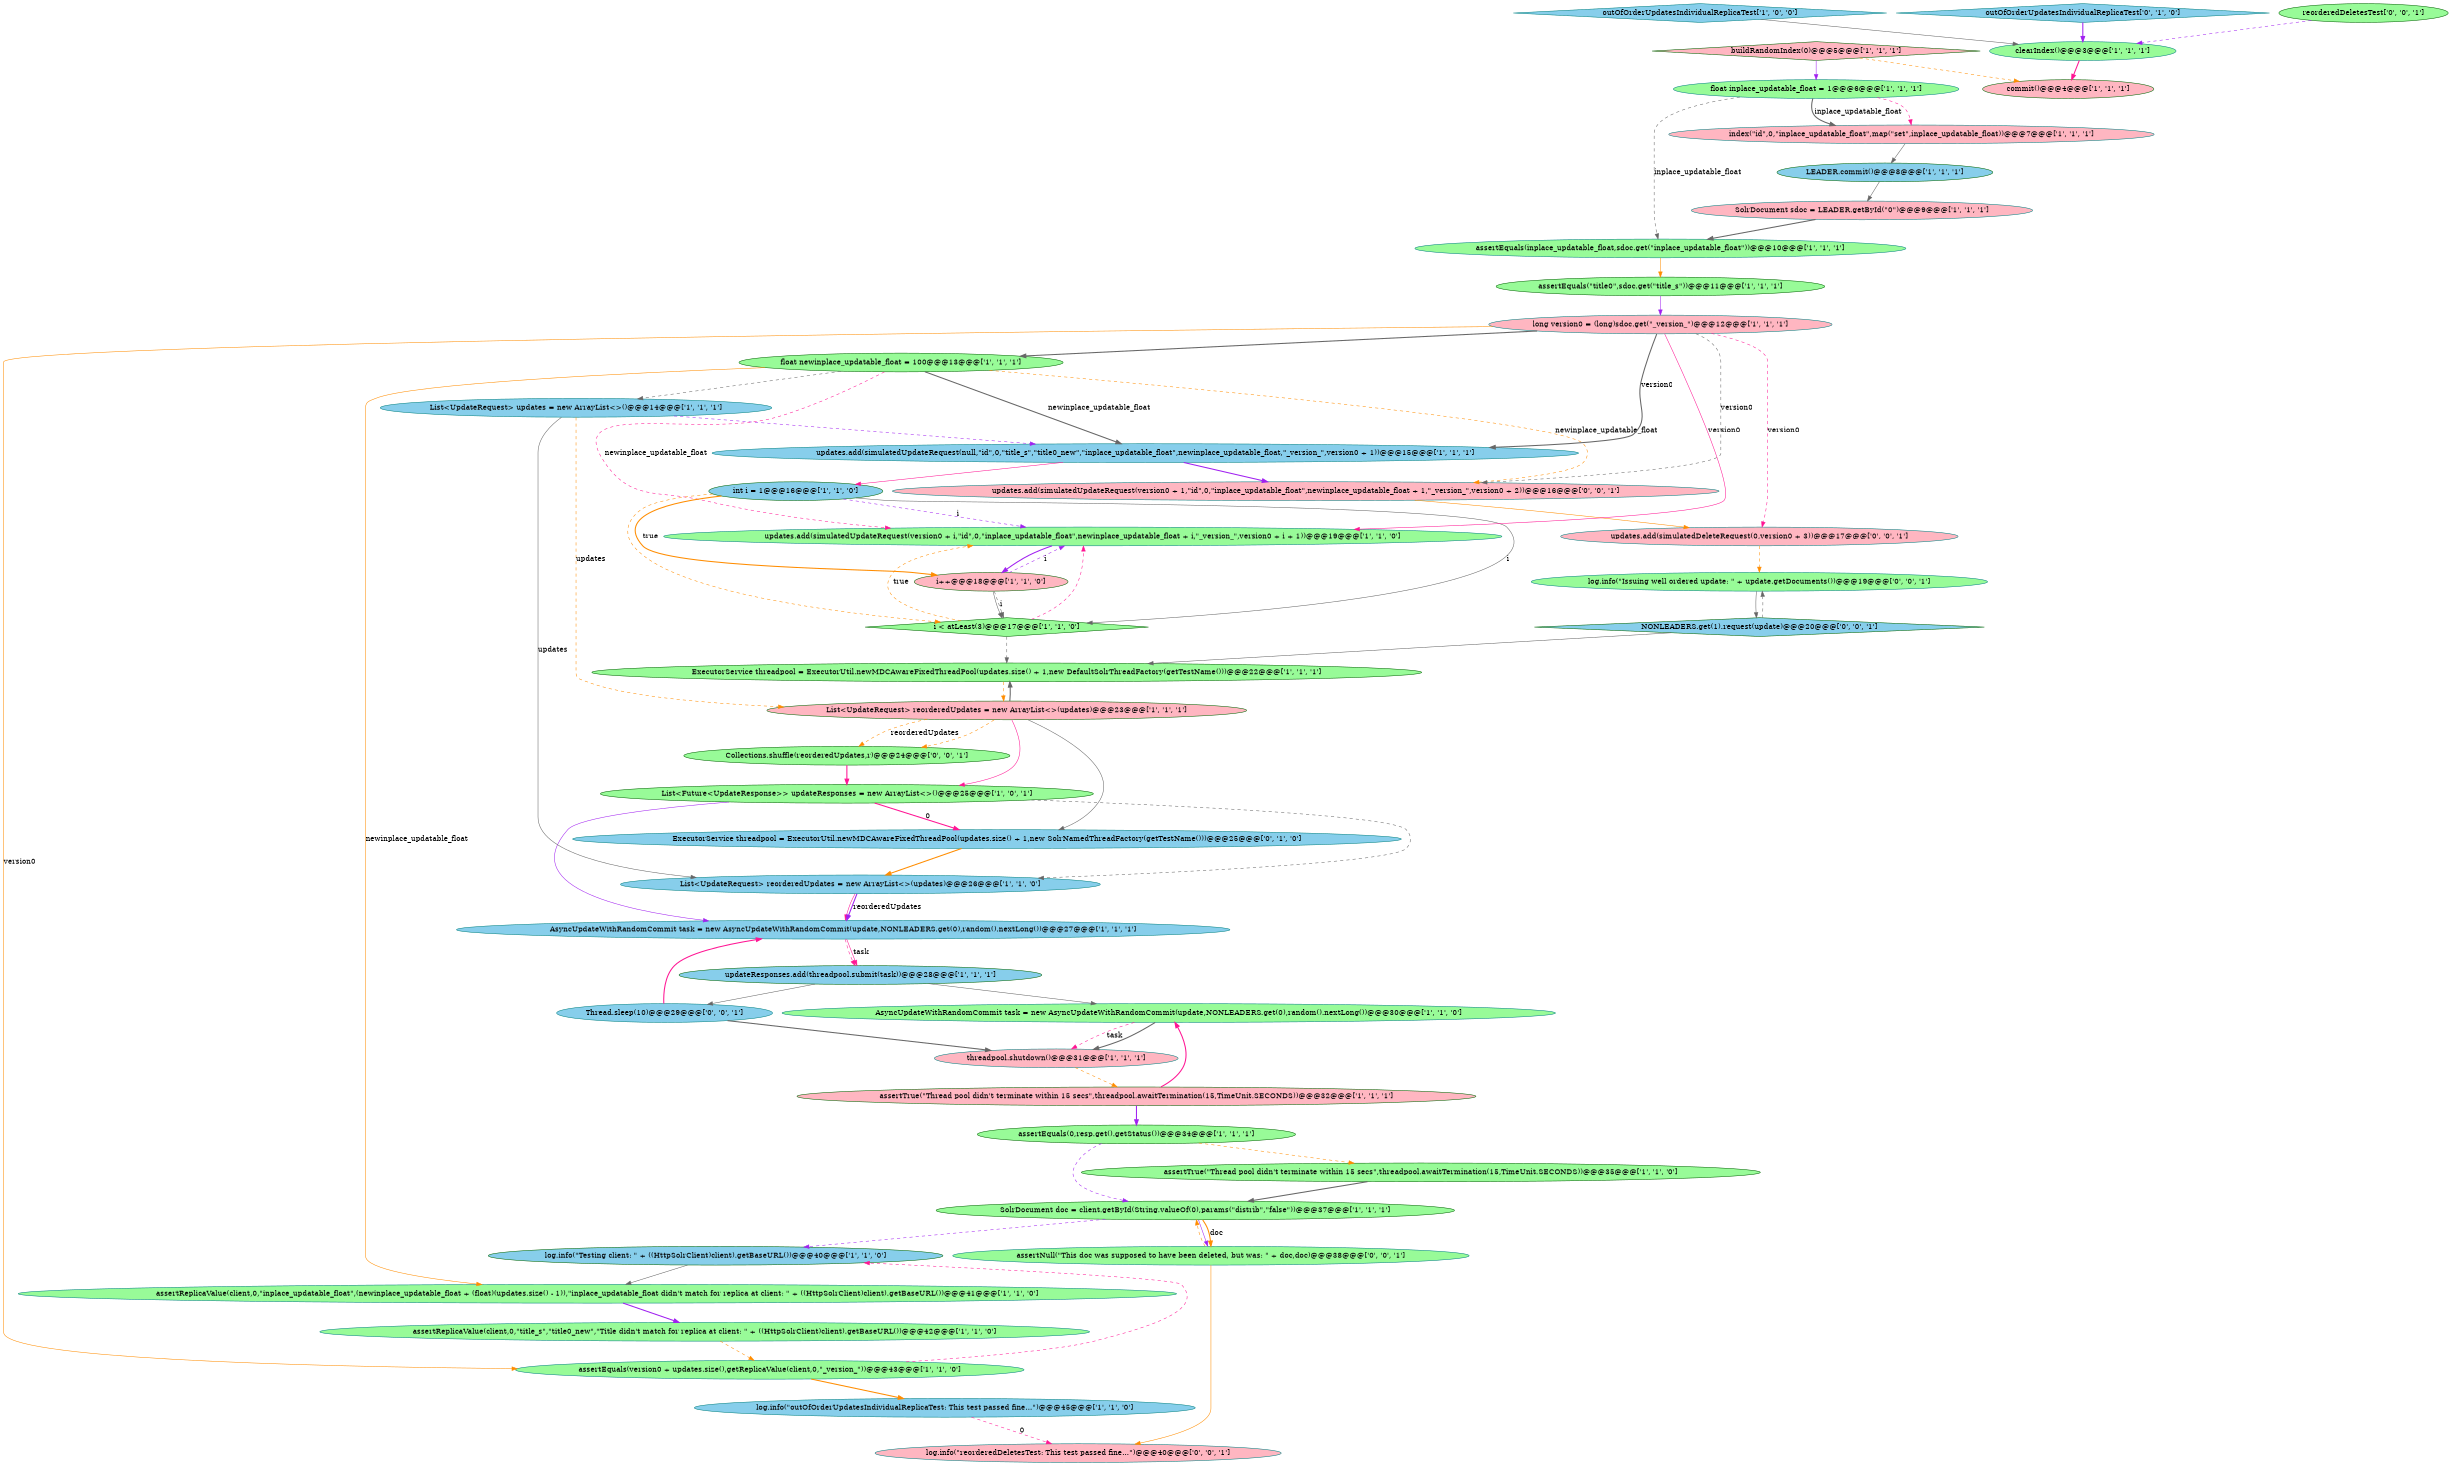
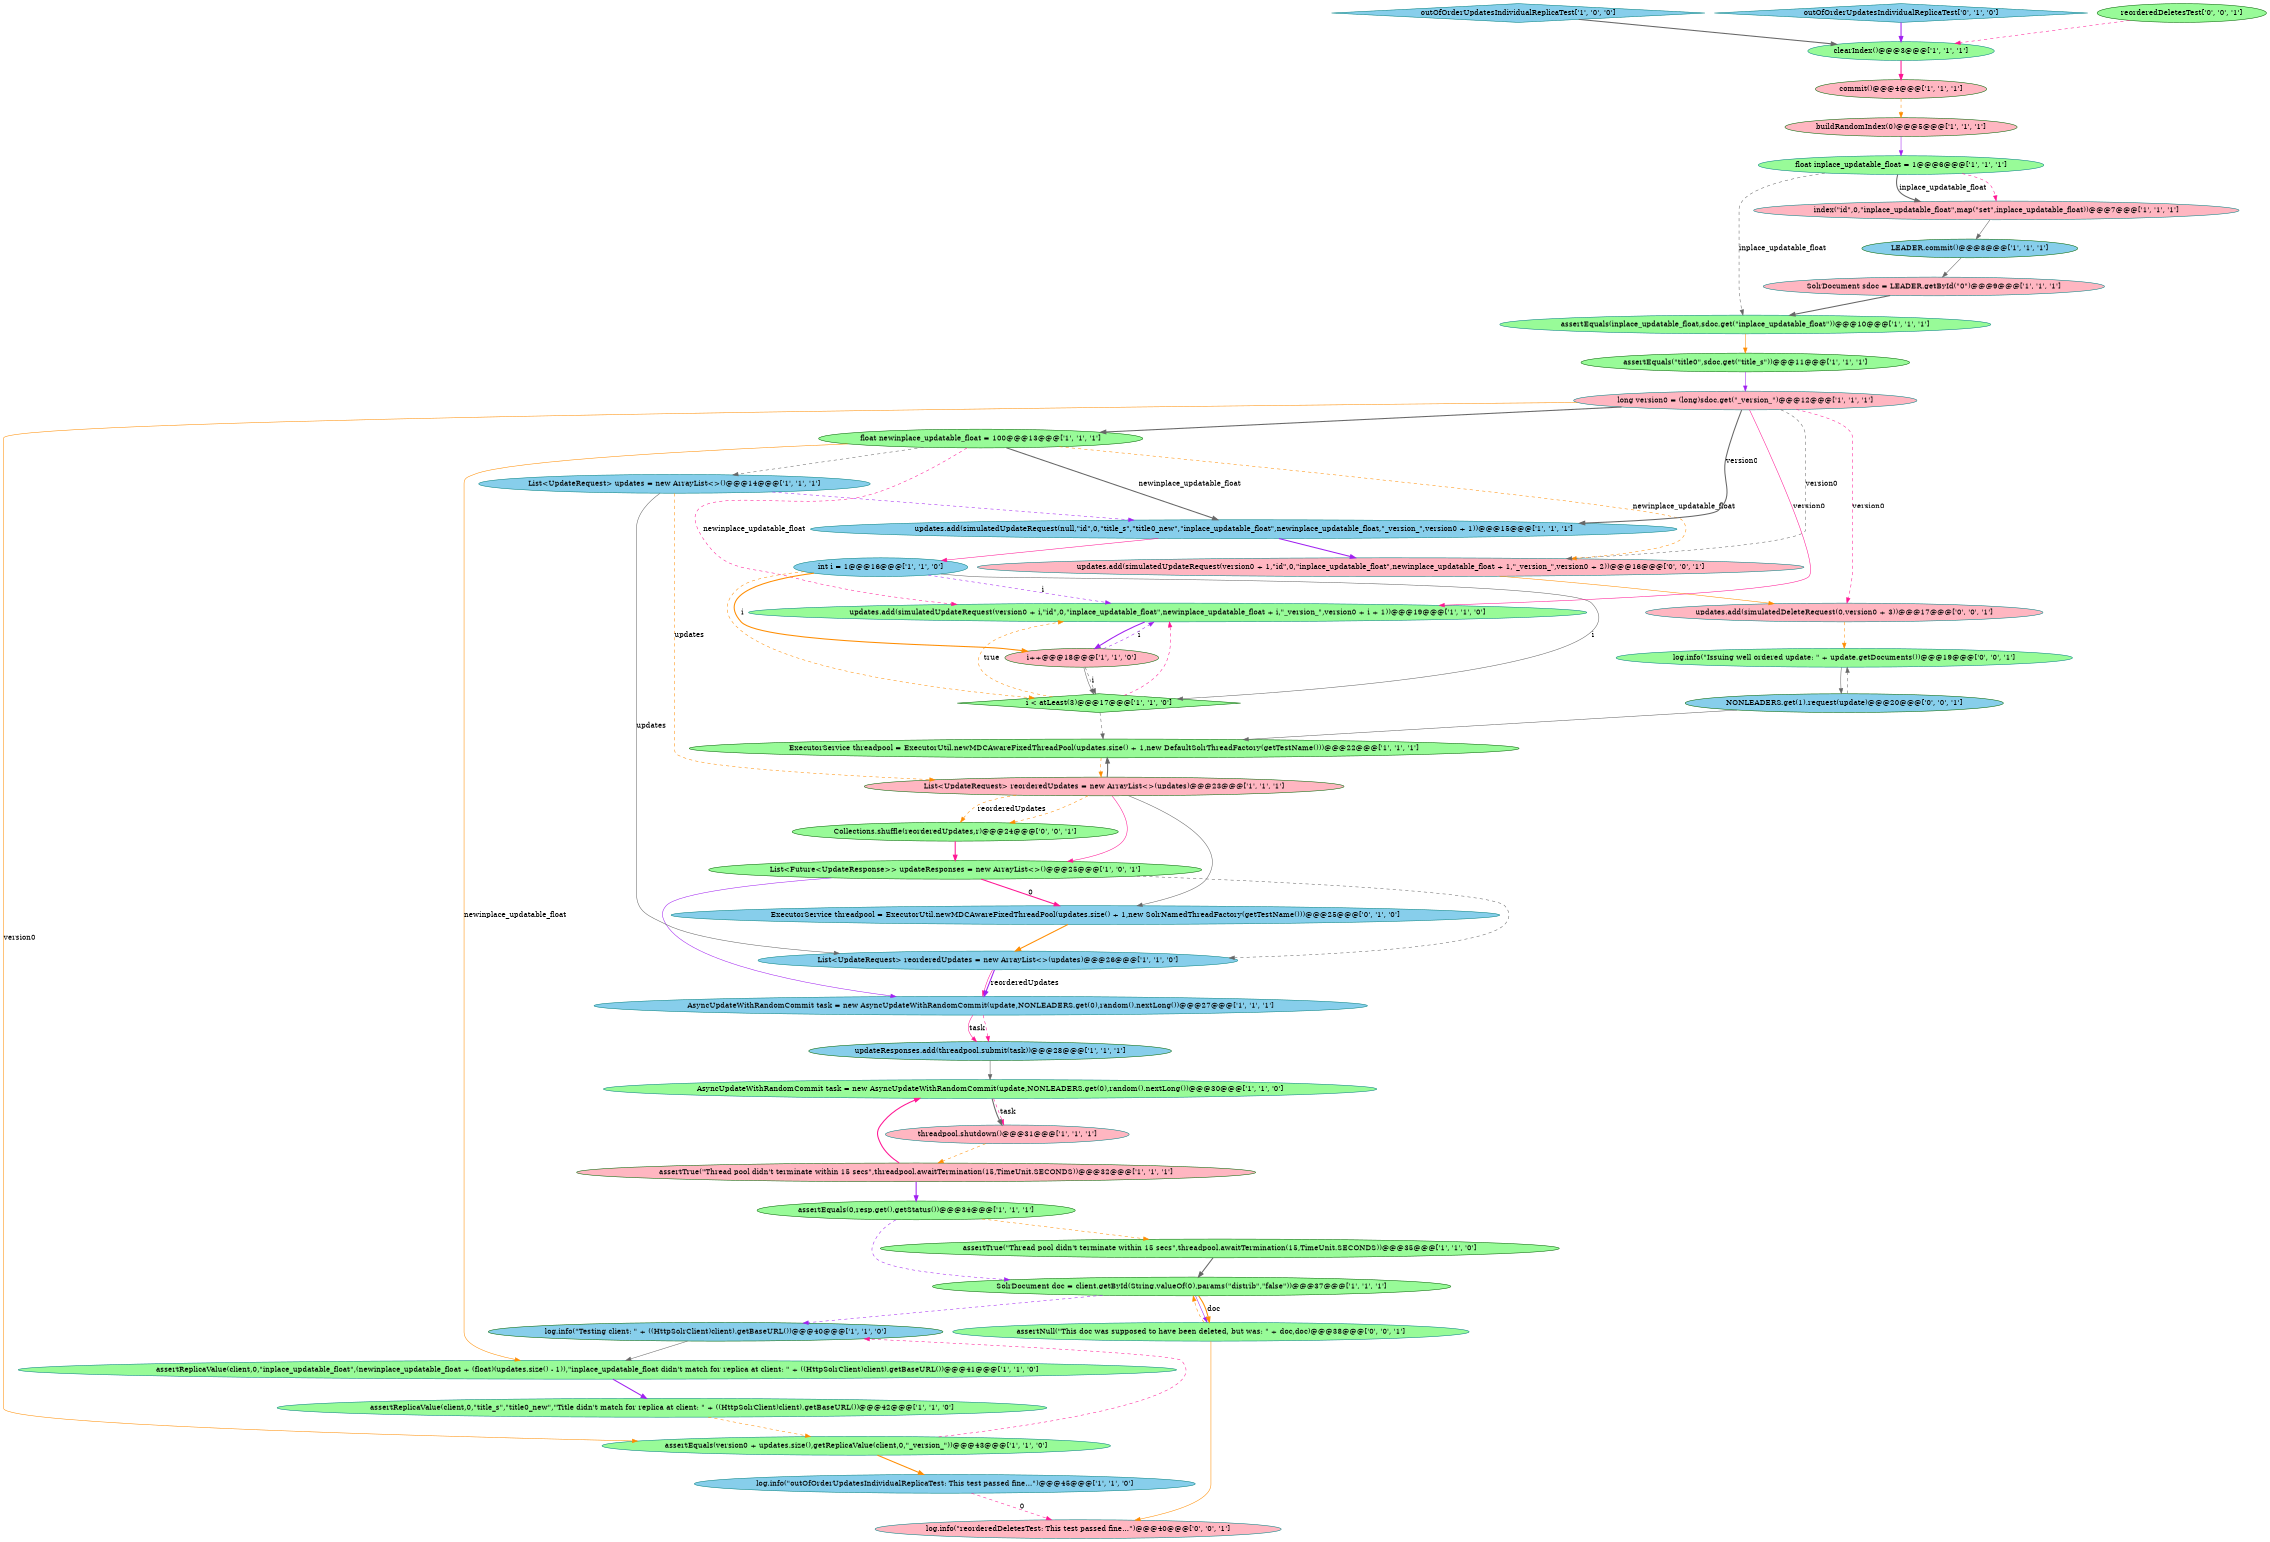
edge "outOfOrderUpdatesIndividualReplicaTest['1', '0', '0']" -> "clearIndex()@@@3@@@['1', '1', '1']": style solid -> bold
edge "reorderedDeletesTest['0', '0', '1']" -> "clearIndex()@@@3@@@['1', '1', '1']": color purple -> deeppink
node "buildRandomIndex(0)@@@5@@@['1', '1', '1']": shape diamond -> ellipse
edge "buildRandomIndex(0)@@@5@@@['1', '1', '1']" -> "commit()@@@4@@@['1', '1', '1']": reversed
node "int i = 1@@@16@@@['1', '1', '0']": color darkgreen -> teal
edge "int i = 1@@@16@@@['1', '1', '0']" -> "i++@@@18@@@['1', '1', '0']": label "true" -> "i"
node "NONLEADERS.get(1).request(update)@@@20@@@['0', '0', '1']": shape diamond -> ellipse
node "Thread.sleep(10)@@@29@@@['0', '0', '1']": removed
